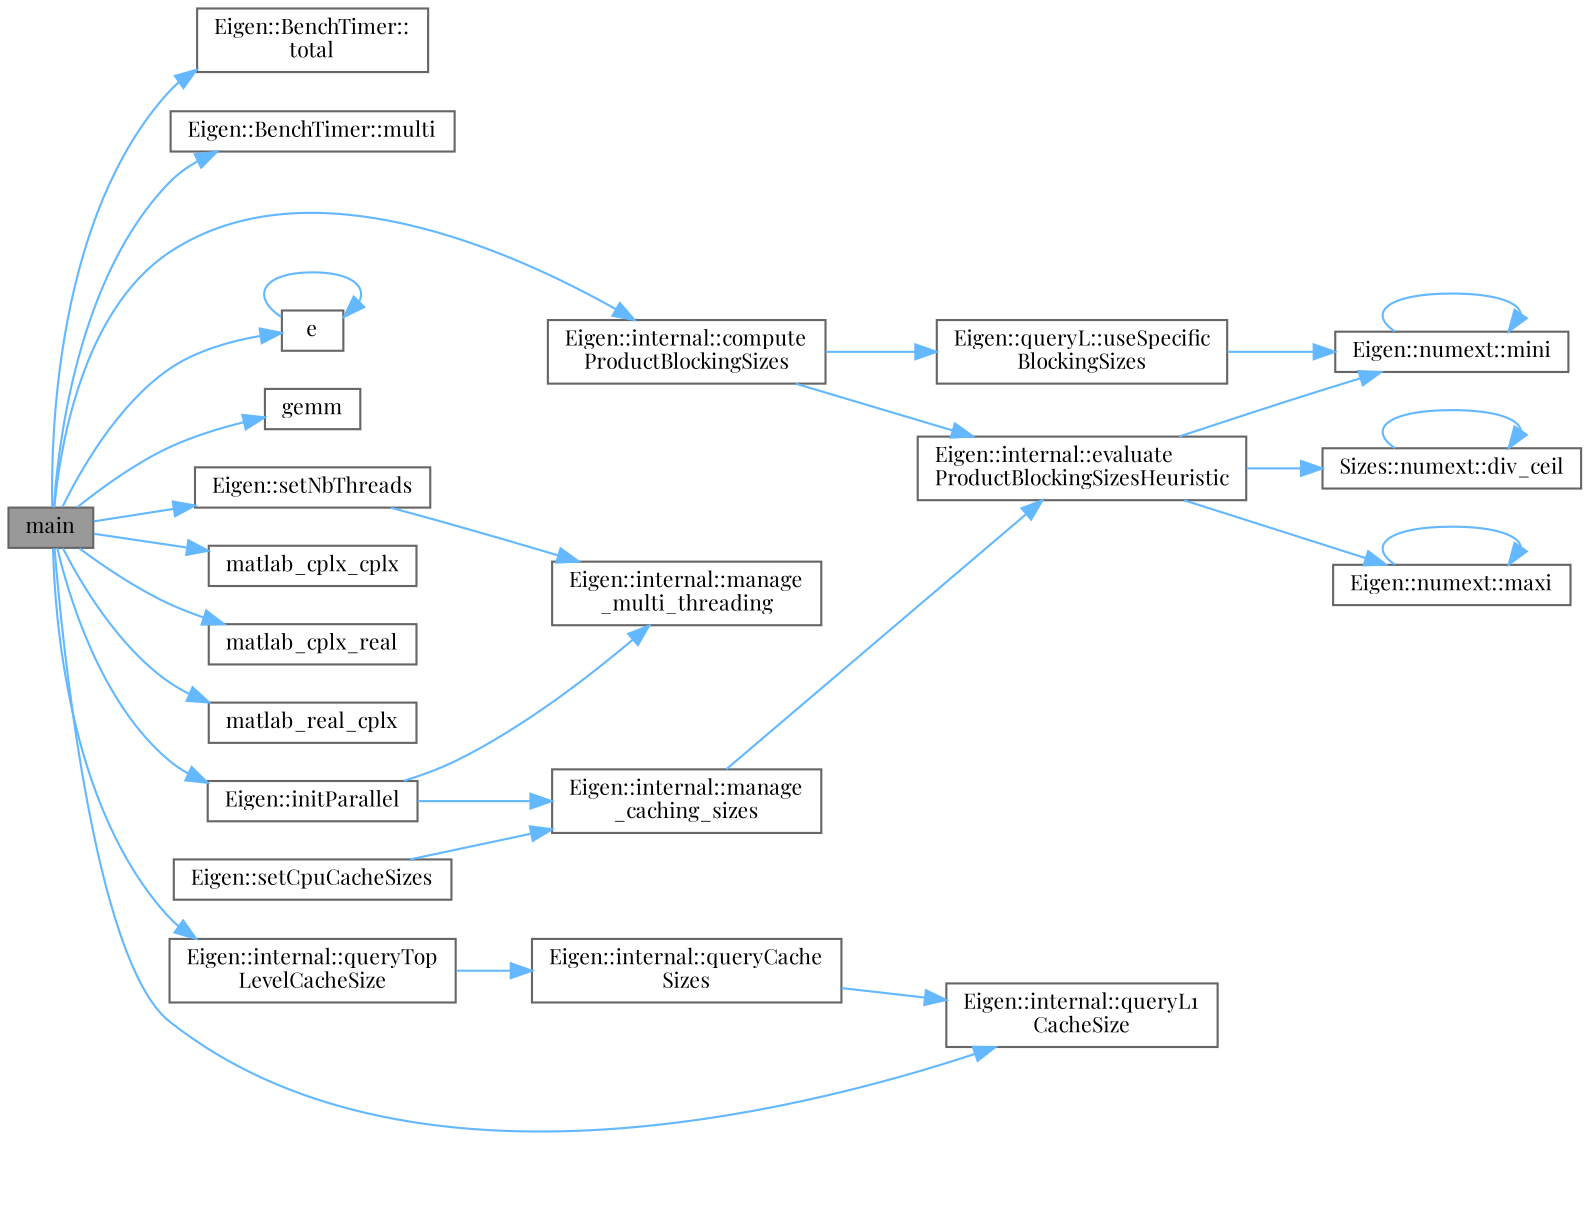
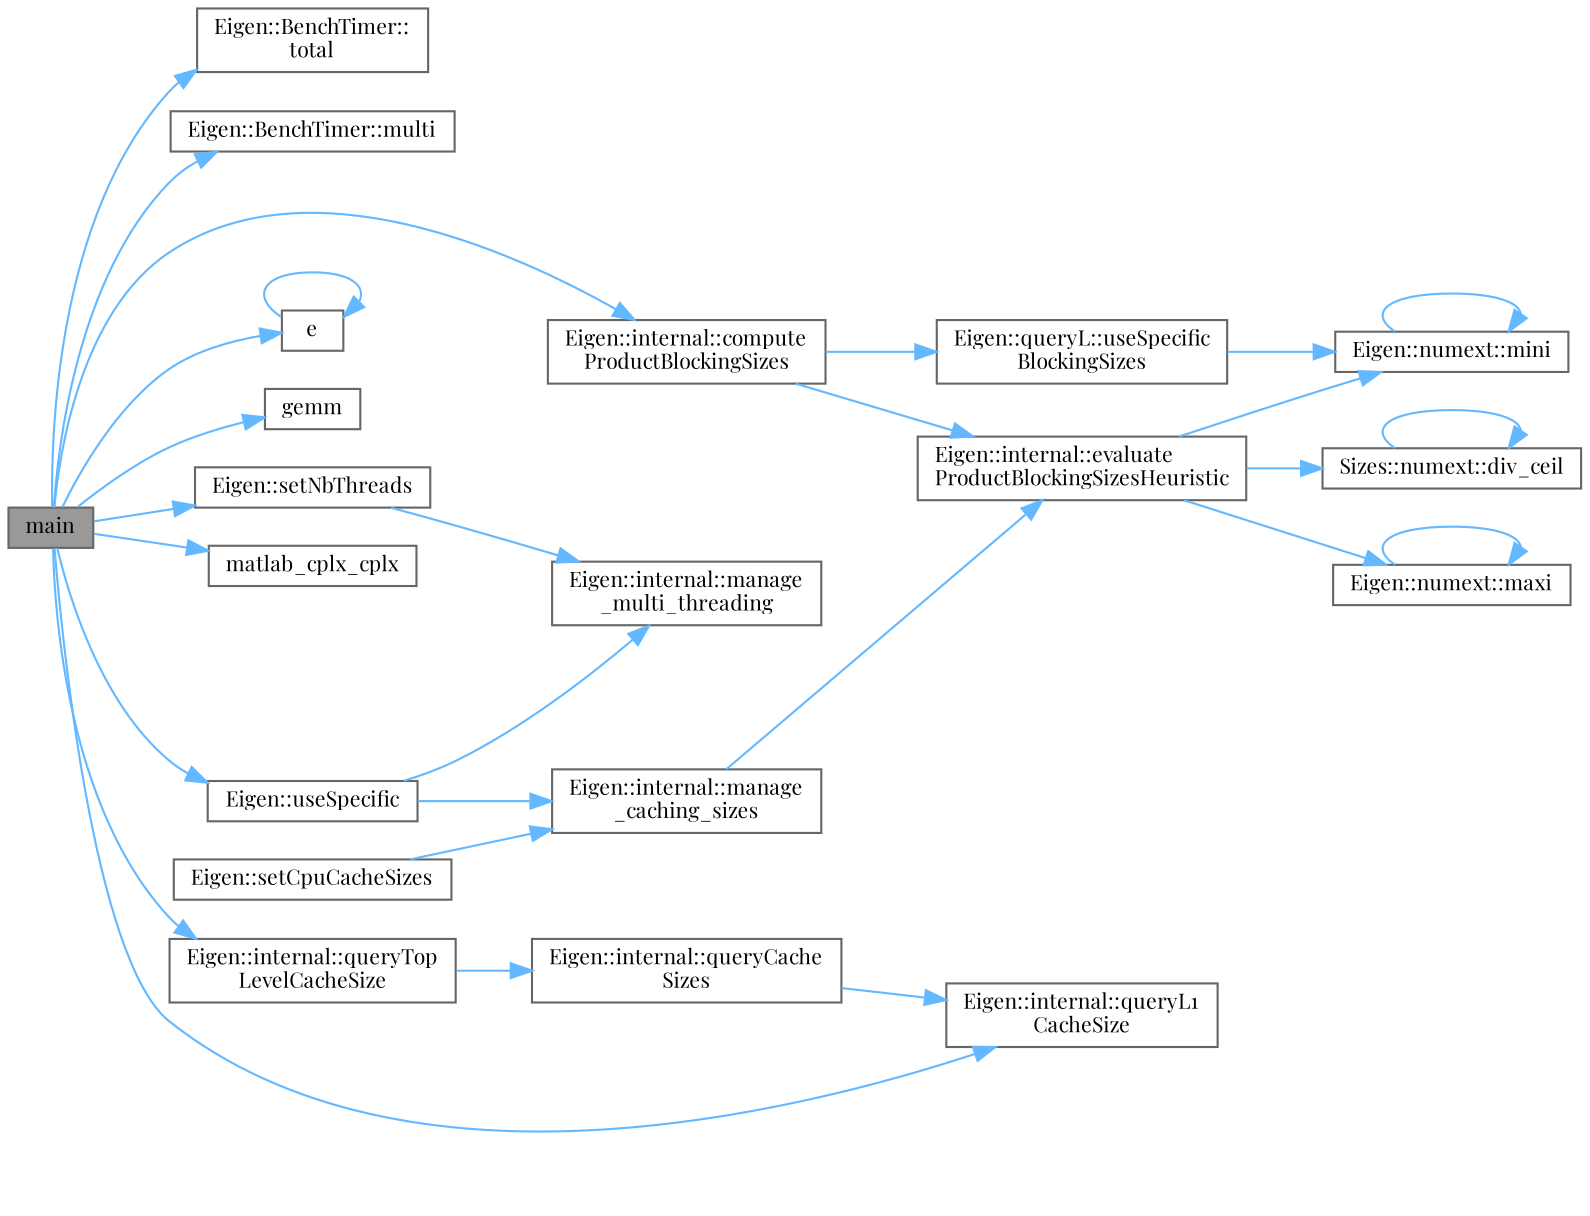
node "matlab_cplx_real": removed
node "matlab_real_cplx": removed
node "Eigen::initParallel": label "Eigen::initParallel" -> "Eigen::useSpecific"
